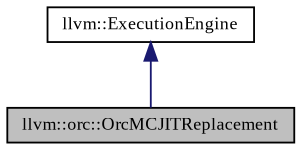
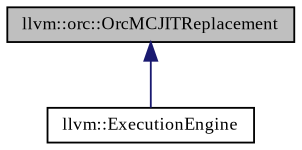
edge "llvm::orc::OrcMCJITReplacement" -> "llvm::ExecutionEngine": reversed
